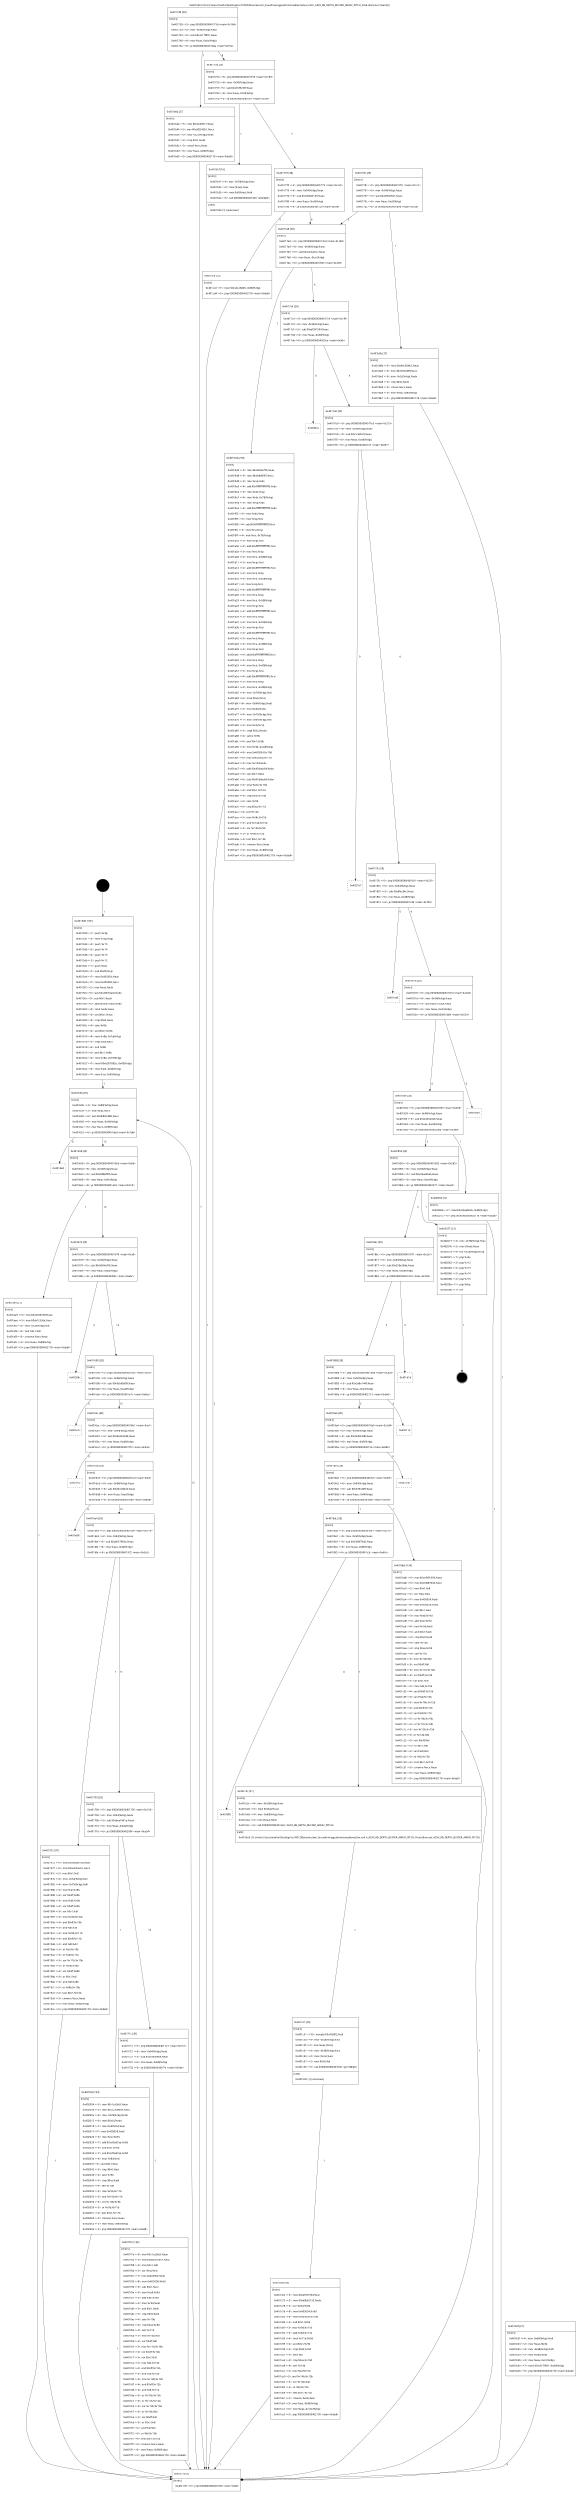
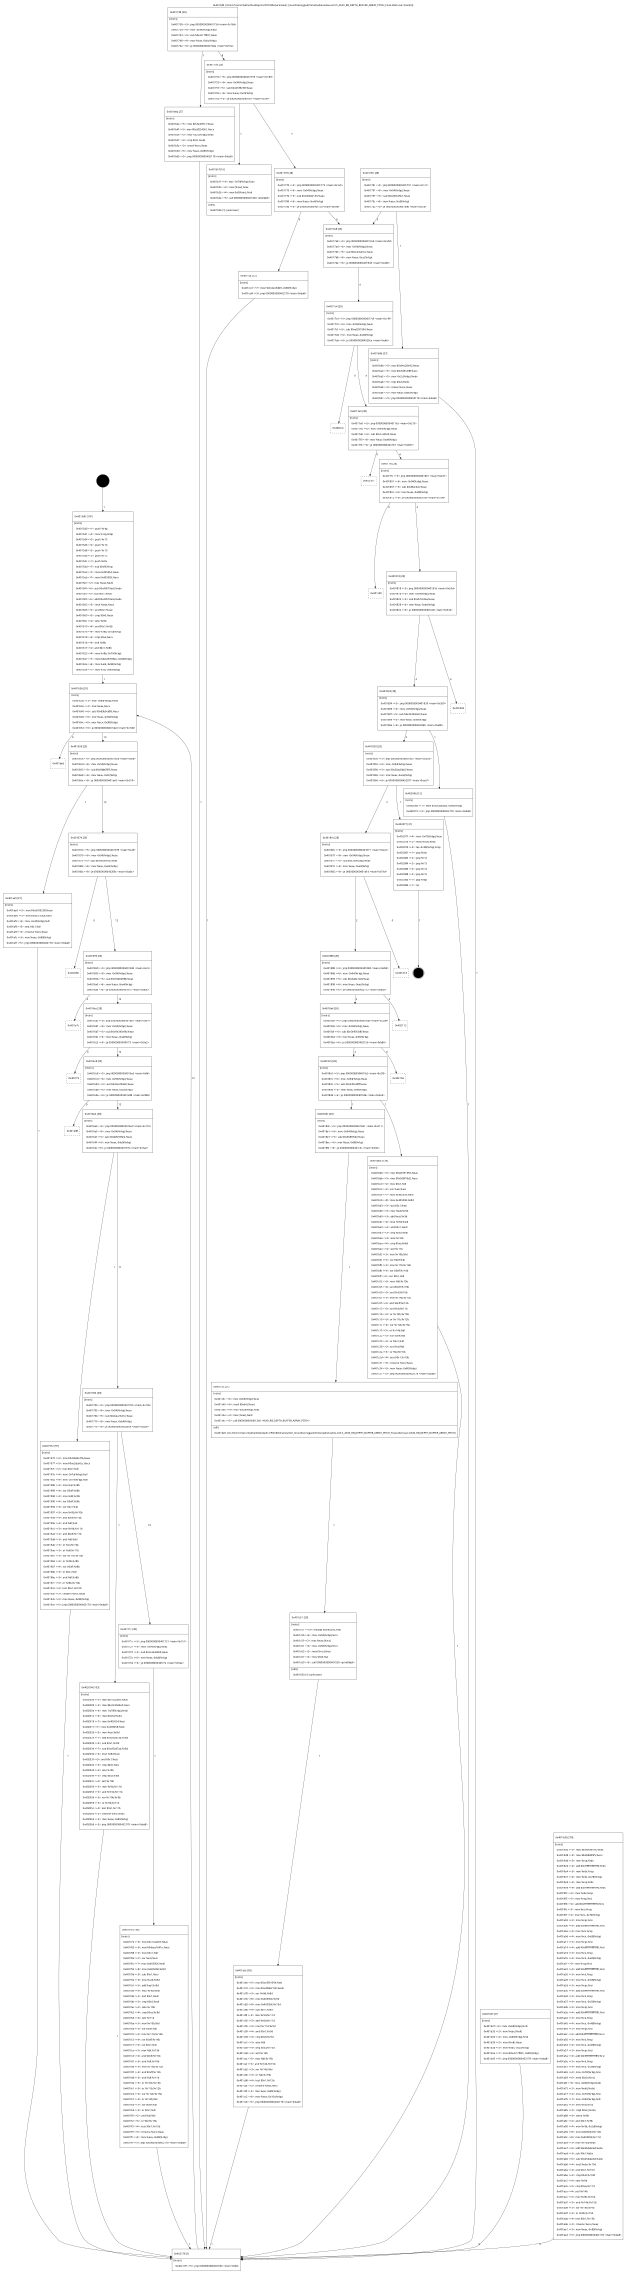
edge "0x4017a8 [28]" -> "0x4019d3 [278]": removed, label "1"
node "0x4018f8": removed
